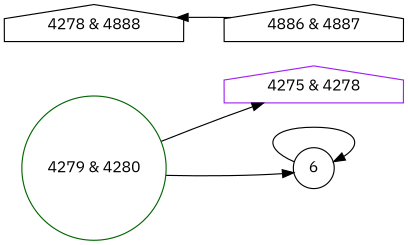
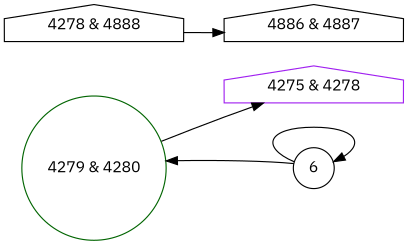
edge "4886 & 4887" -> "4278 & 4888": reversed
edge "4279 & 4280" -> "6": reversed
